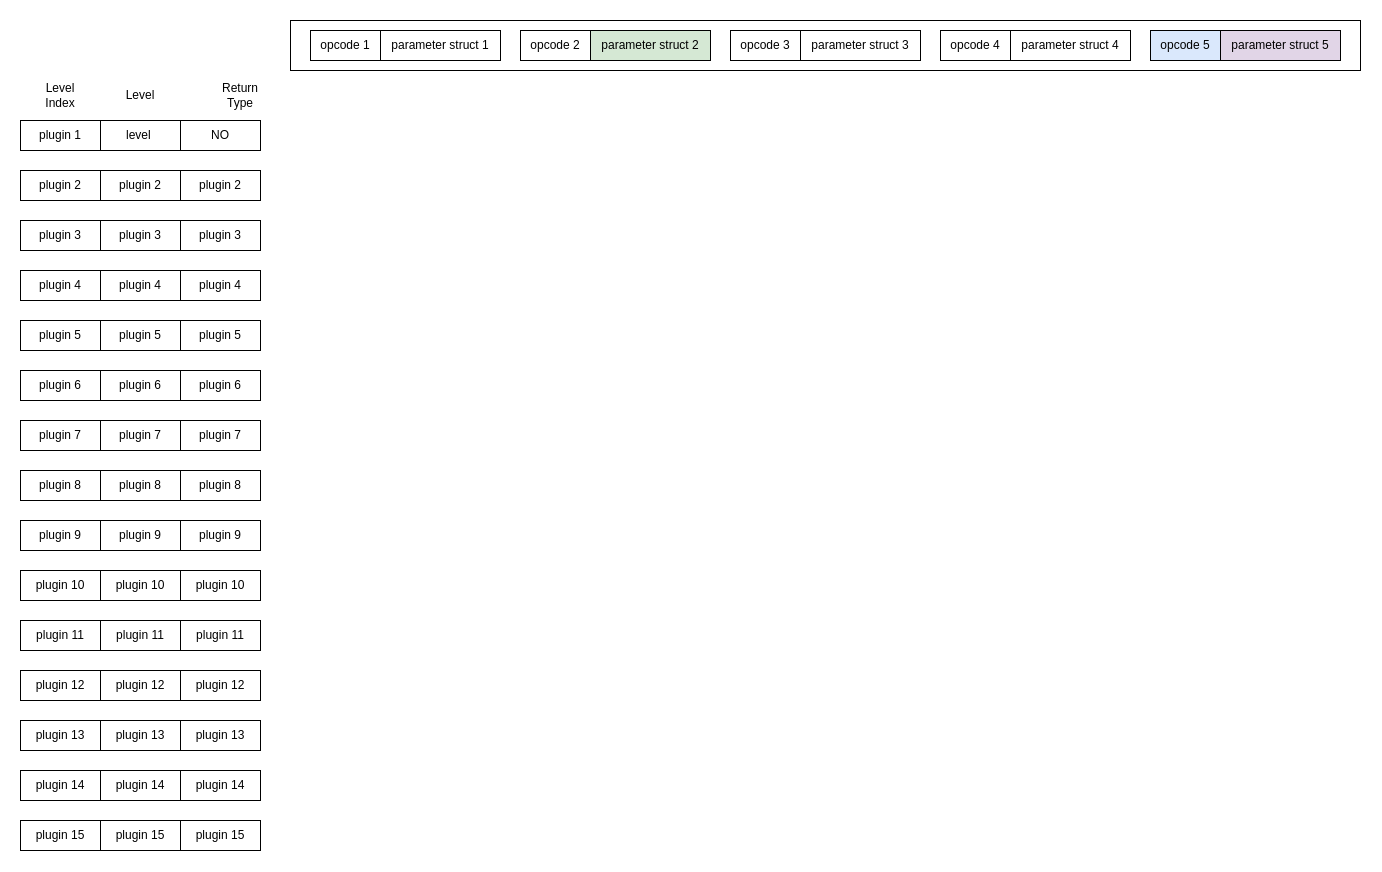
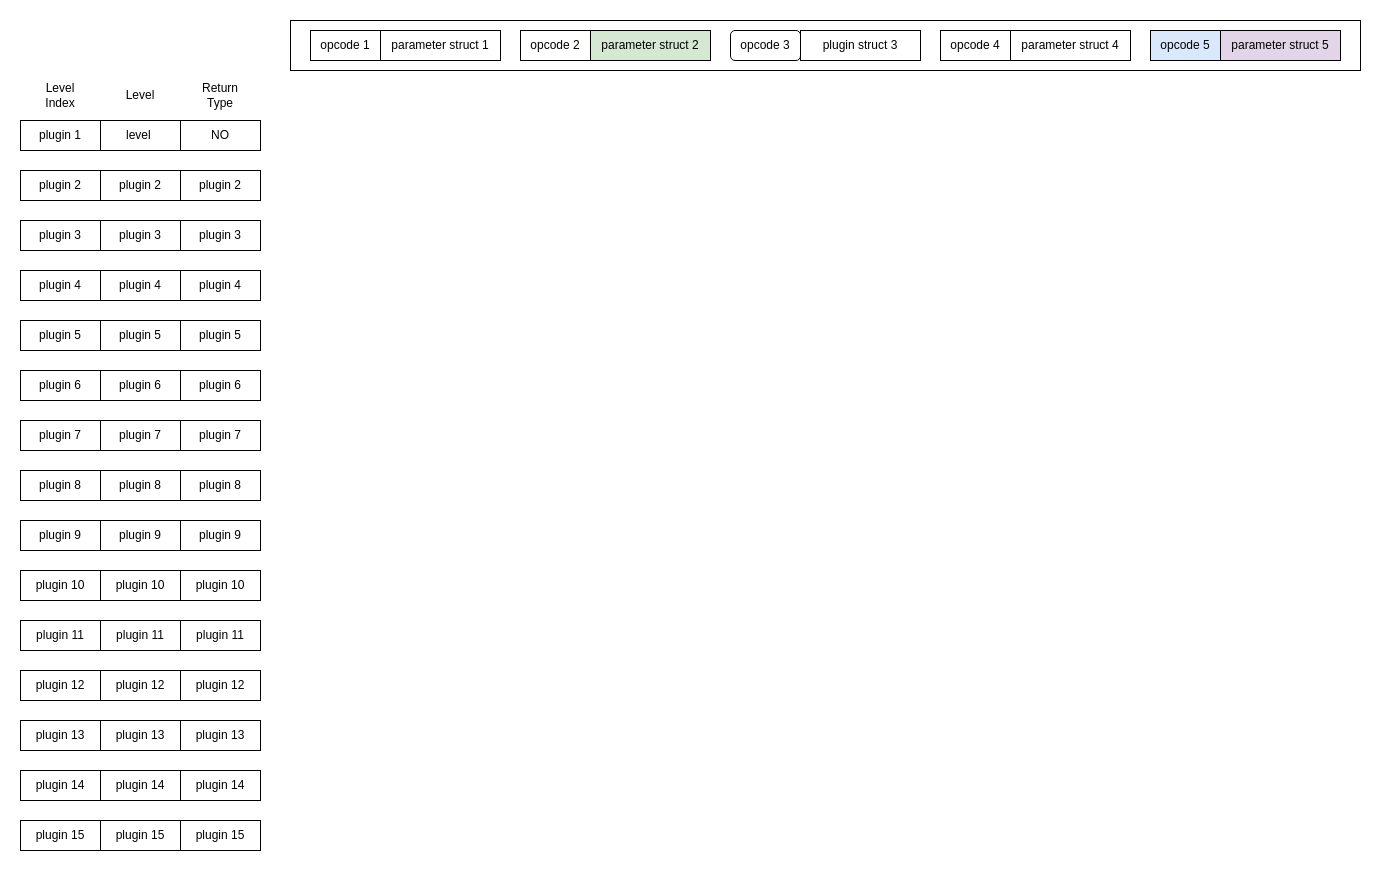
node "opcode 3": shape rectangle -> rounded rectangle
node "parameter struct 3": label "parameter struct 3" -> "plugin struct 3"
node "Return Type": moved (241, 96) -> (221, 96)
